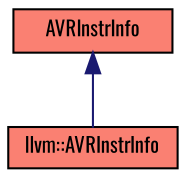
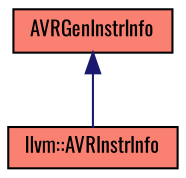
node "AVRInstrInfo": label "AVRInstrInfo" -> "AVRGenInstrInfo"
